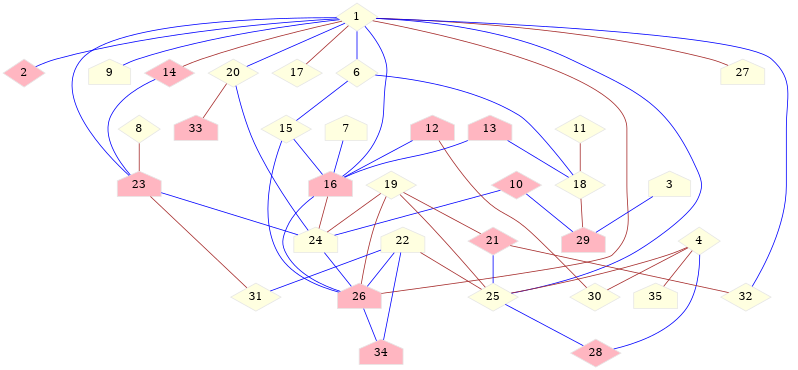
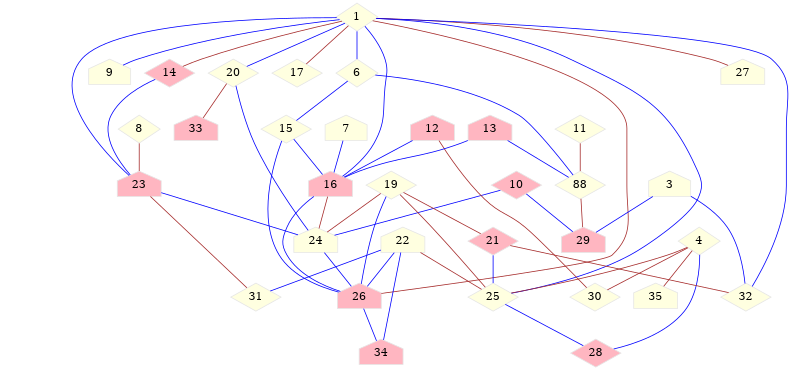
node "2": removed
node "18": label "18" -> "88"
edge "3" -- "32": added
edge "19" -- "26": color brown -> blue
